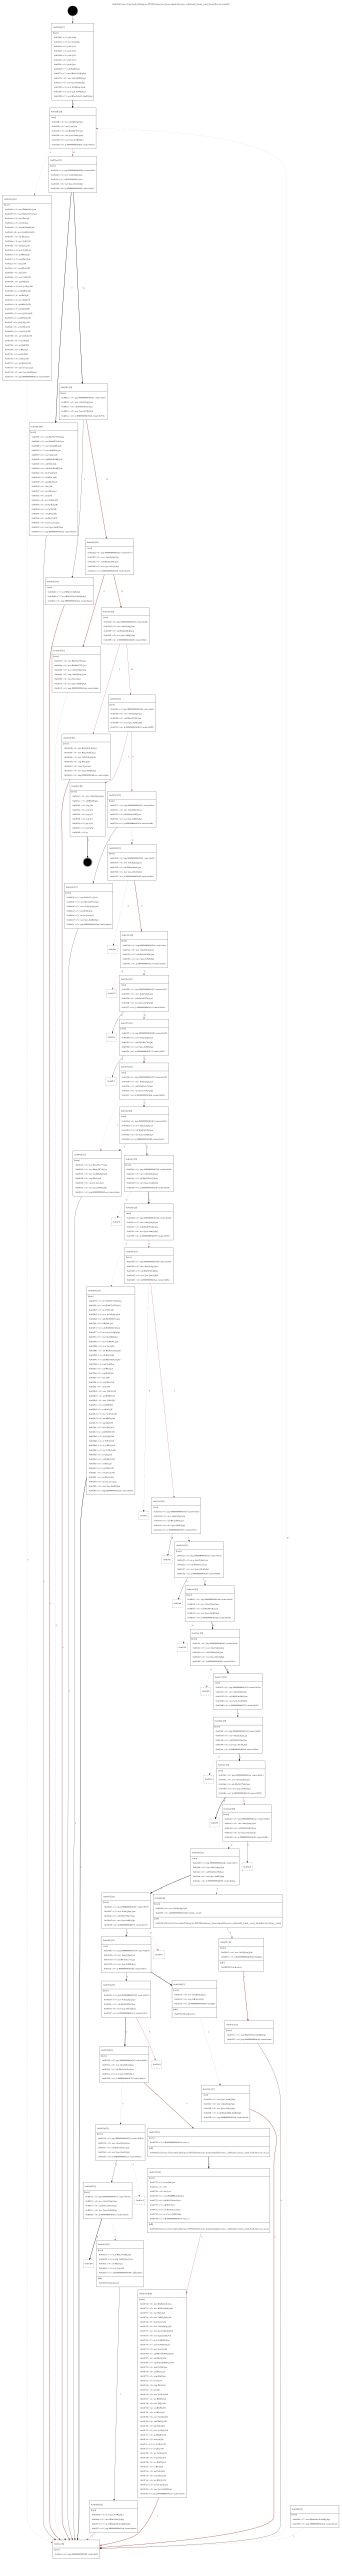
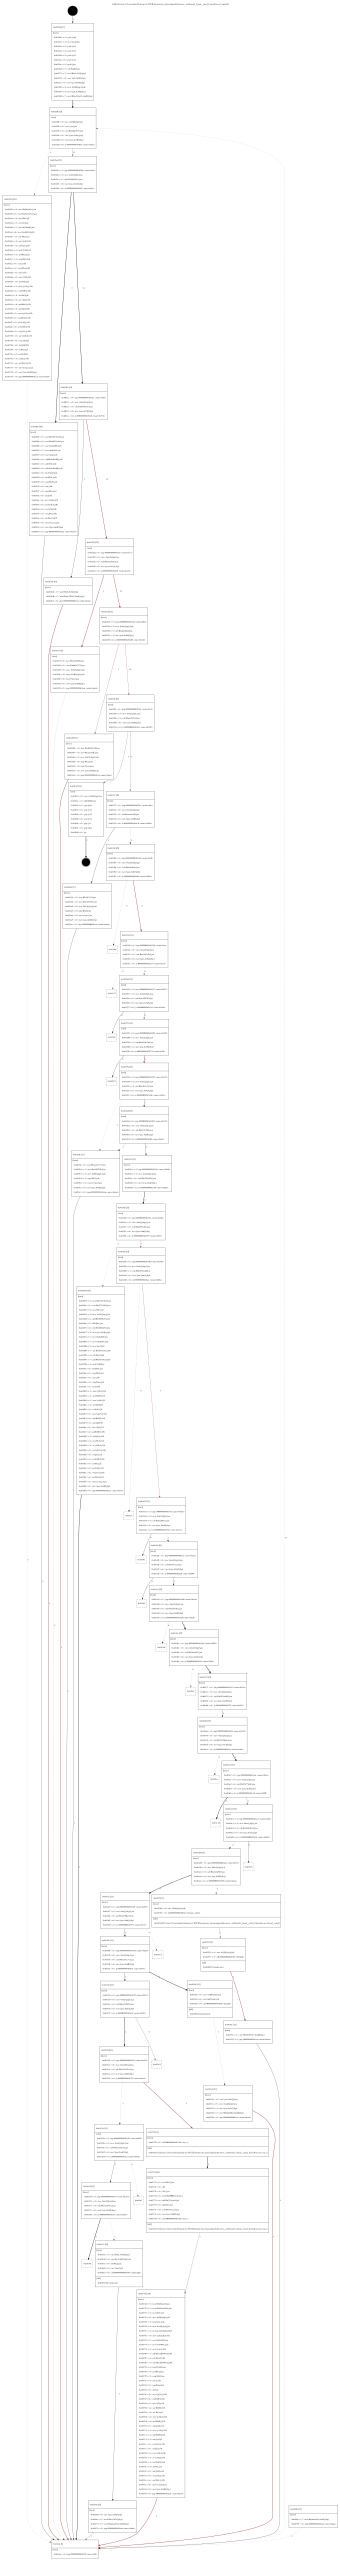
node "0x401c98": removed
